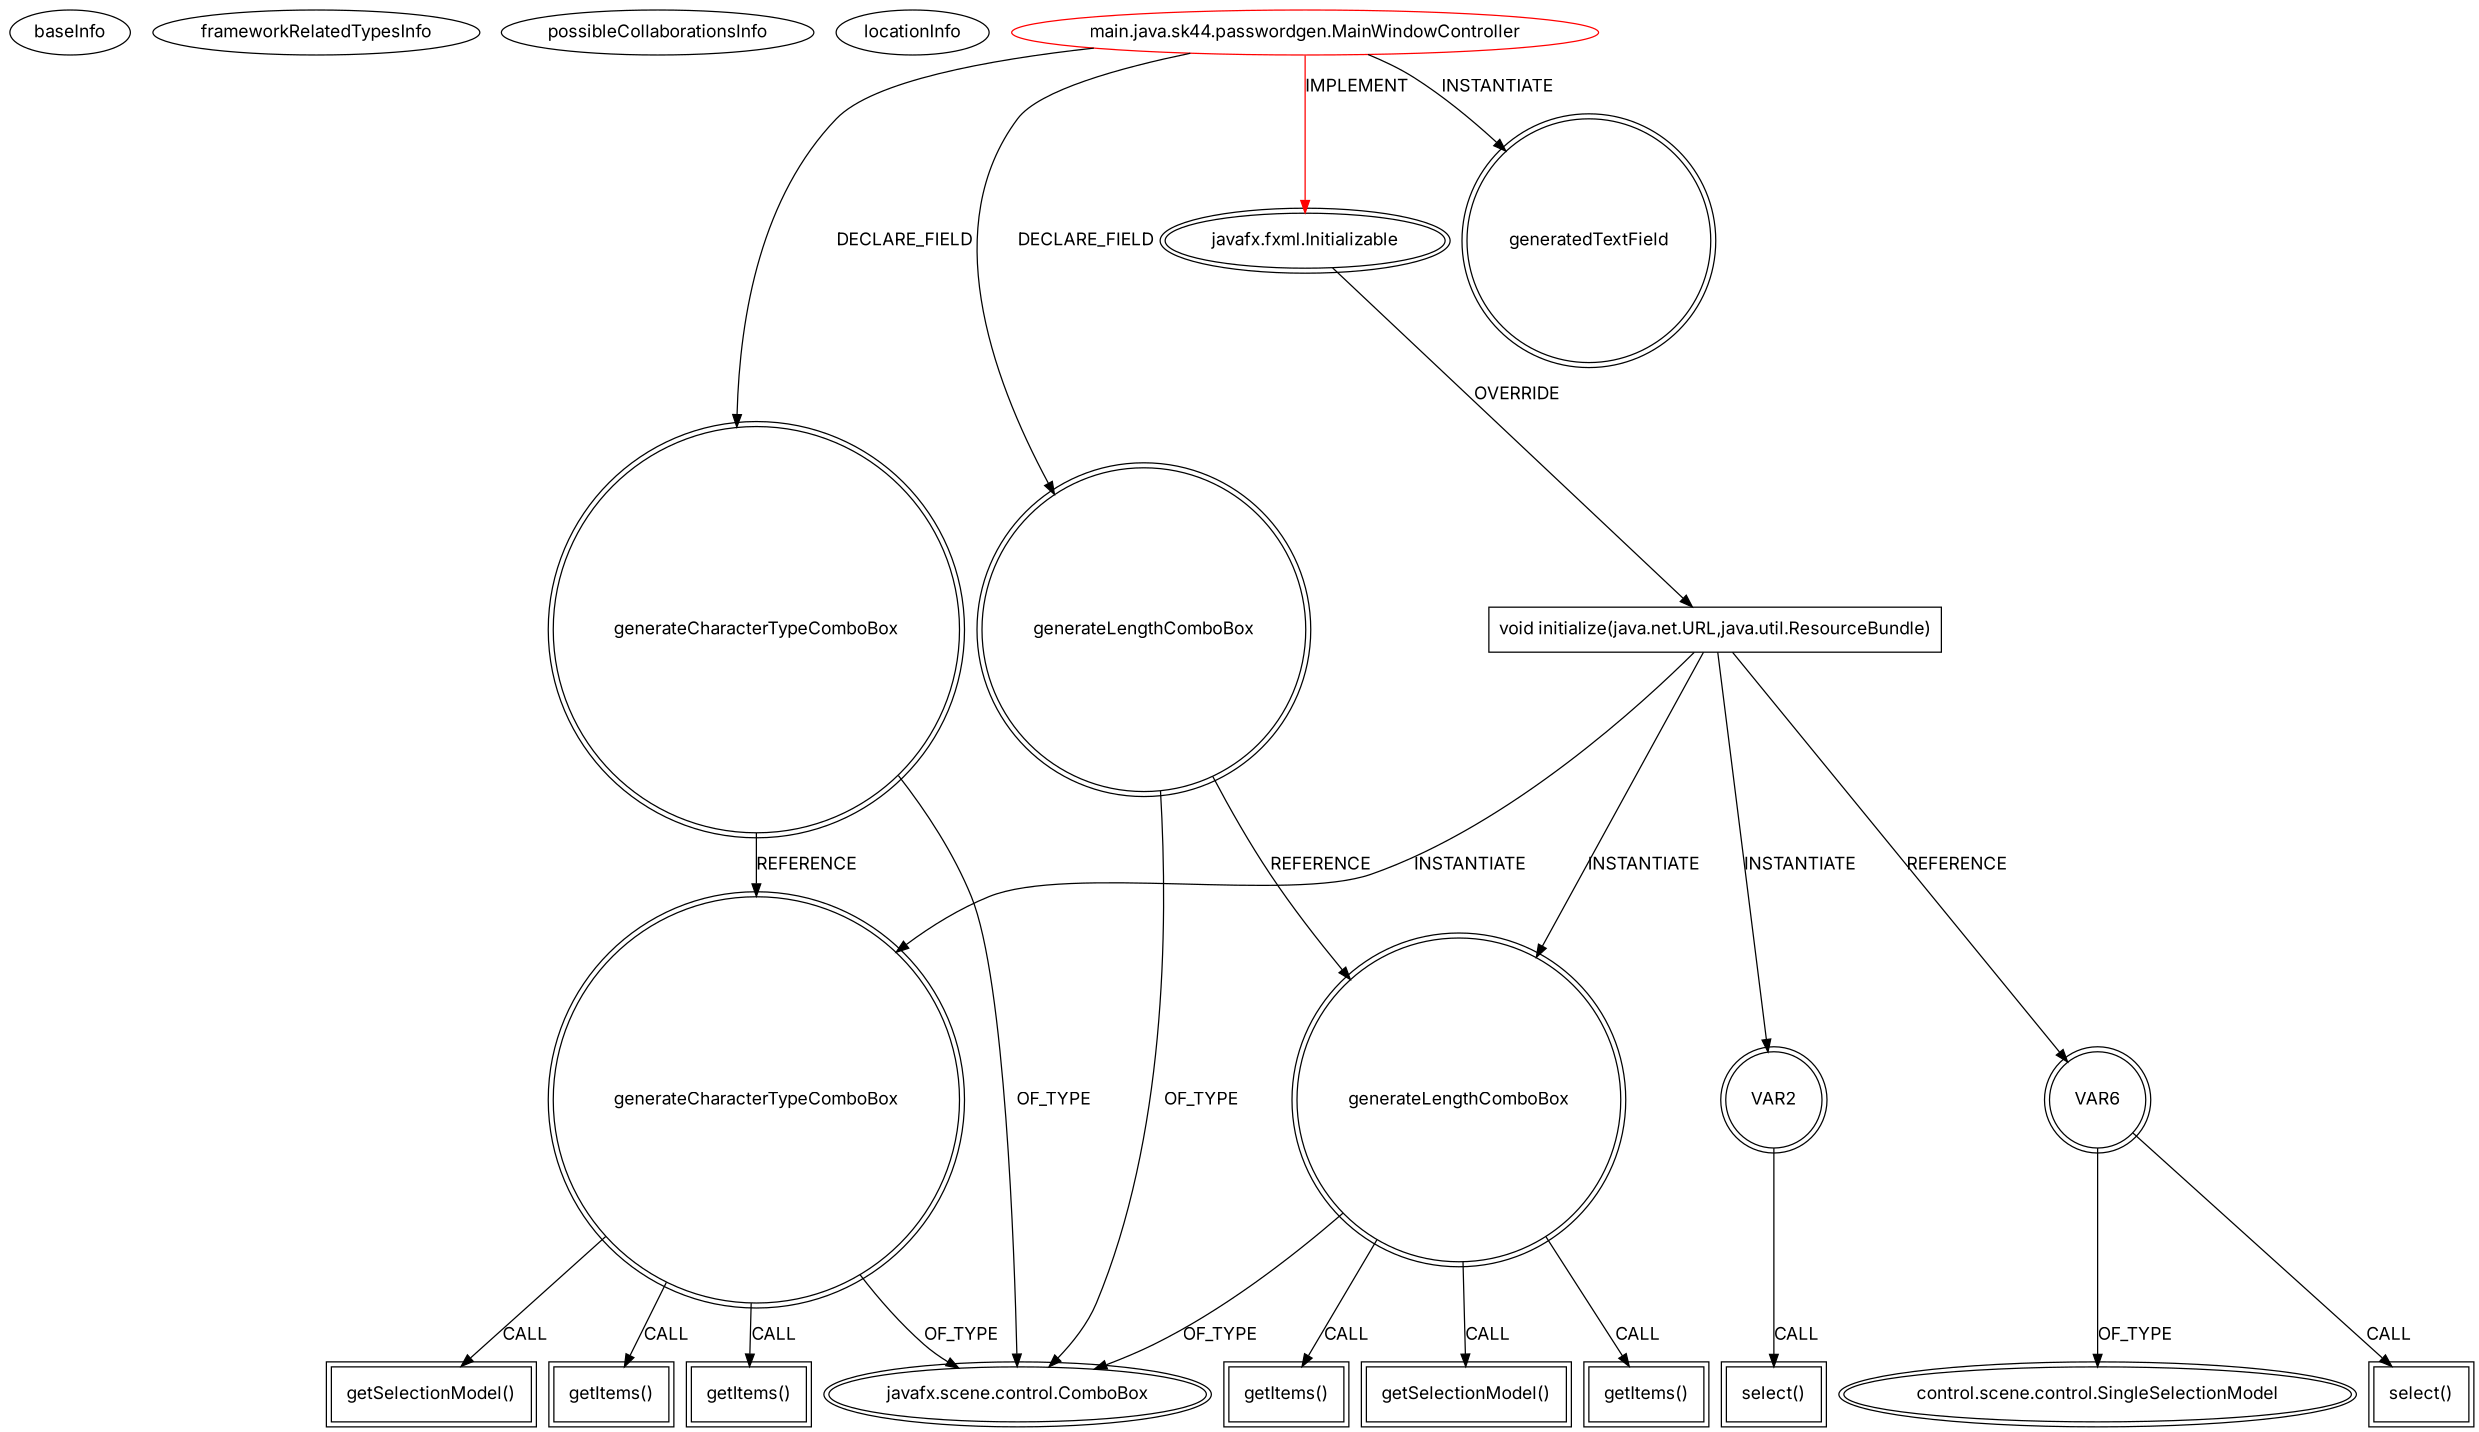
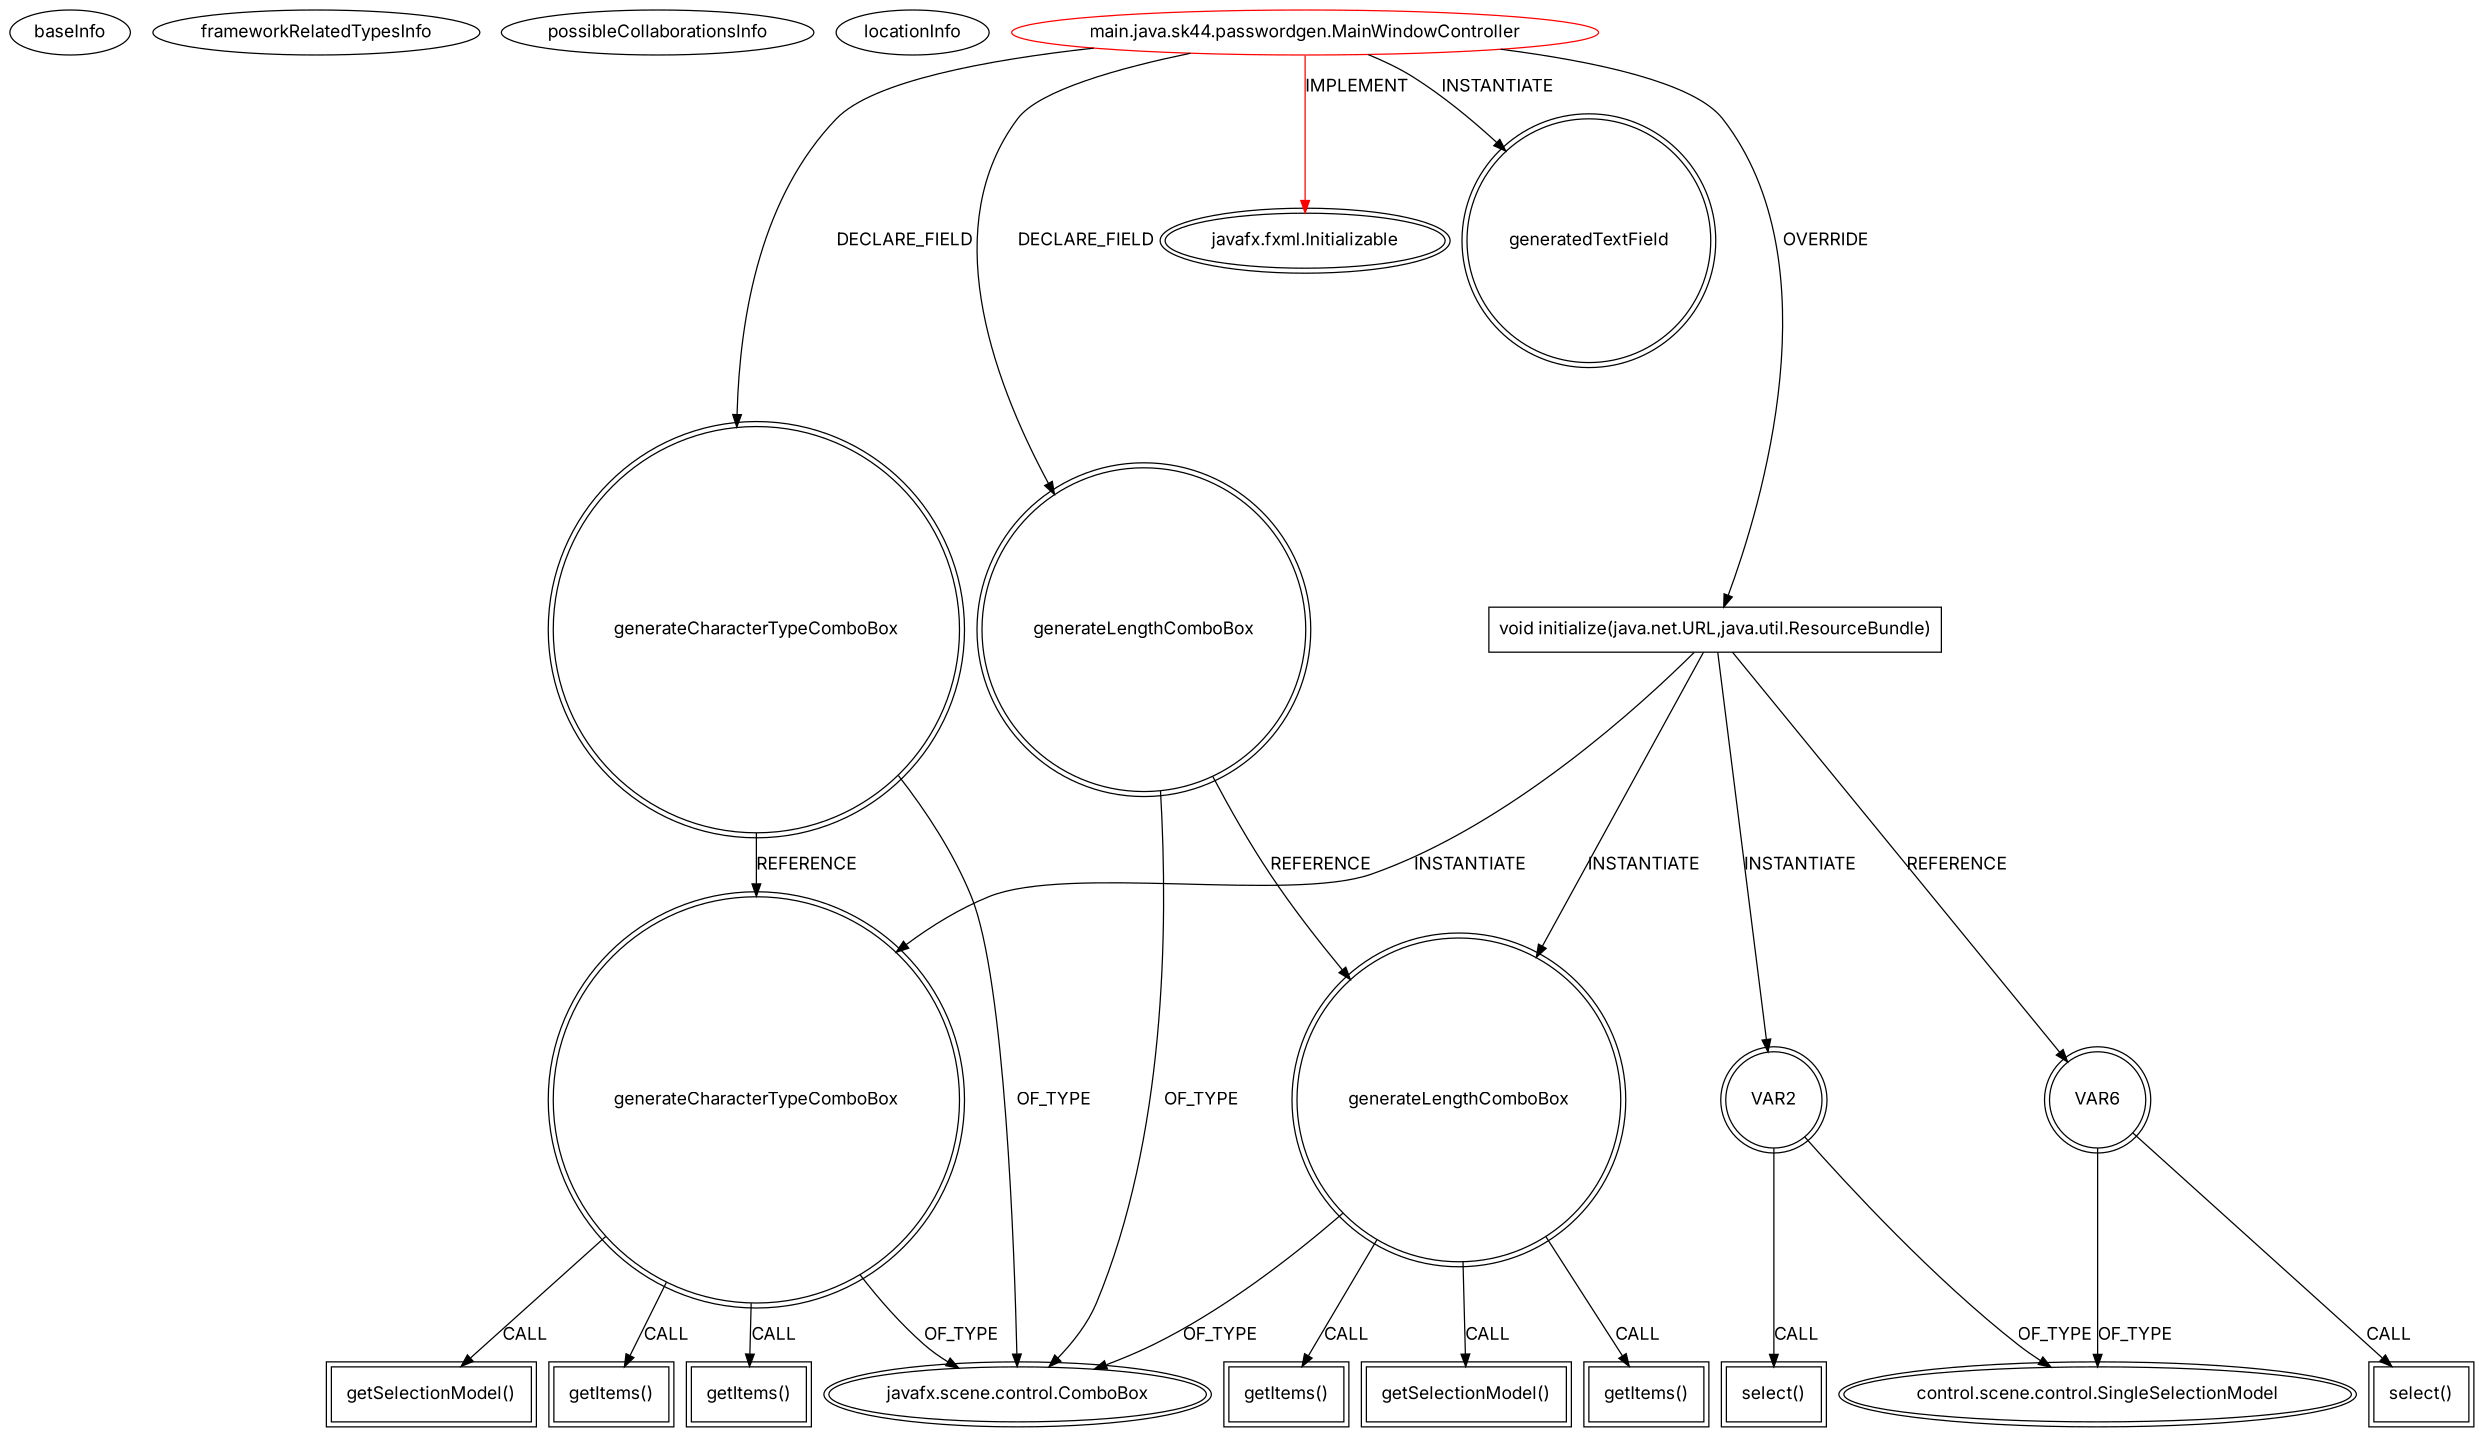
edge "javafx.fxml.Initializable" -> "void initialize(java.net.URL,java.util.ResourceBundle)": now "main.java.sk44.passwordgen.MainWindowController" -> "void initialize(java.net.URL,java.util.ResourceBundle)"
edge "VAR2" -> "control.scene.control.SingleSelectionModel": added, label "OF_TYPE"
